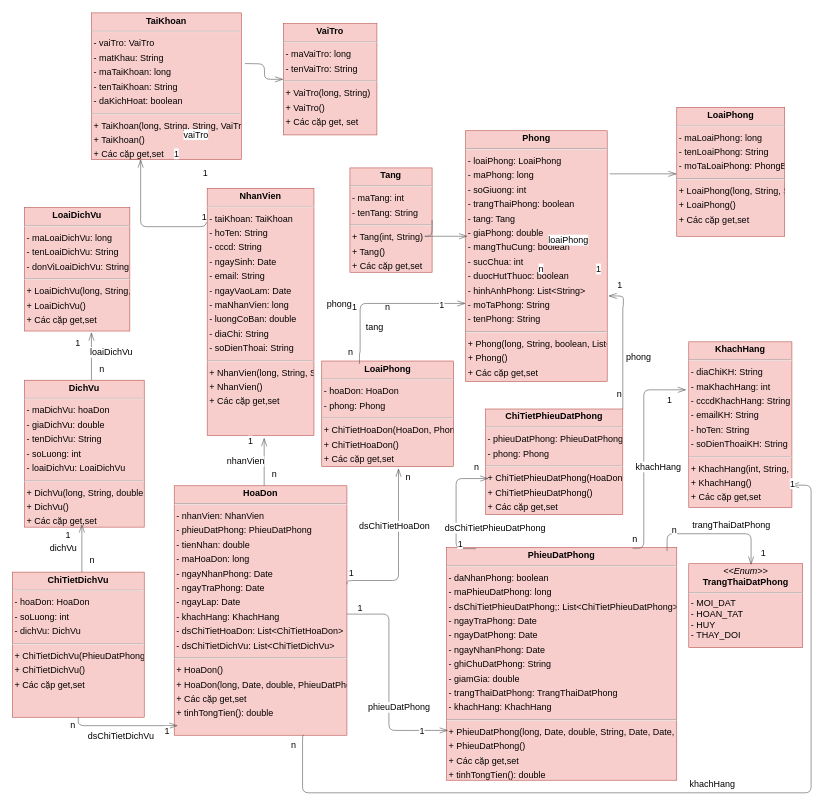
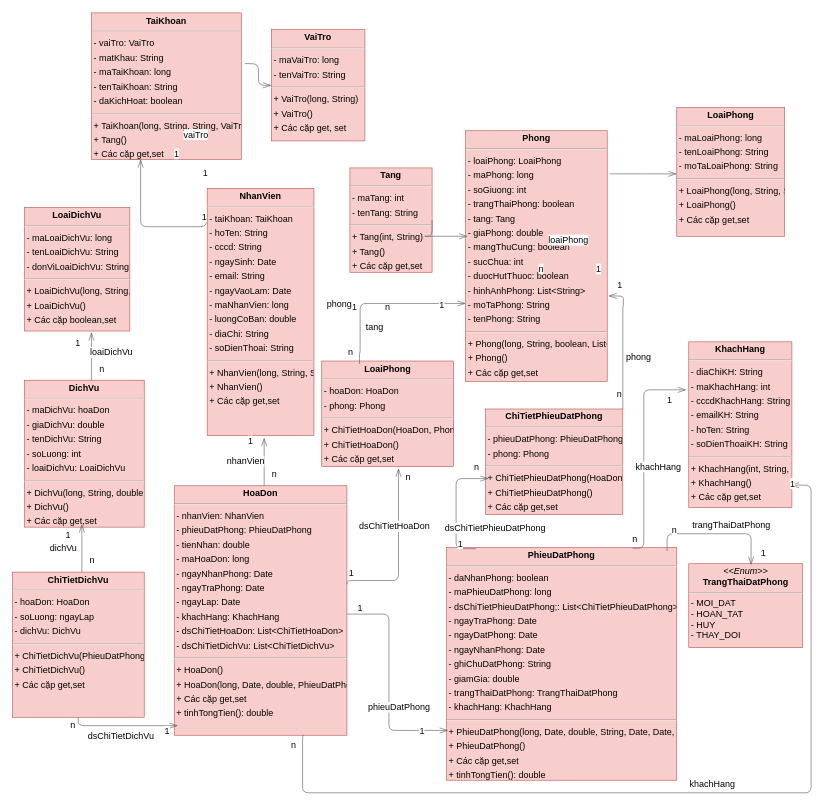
node "TaiKhoan - vaiTro: VaiTro- matKhau: String- maTaiKhoan: long- tenTaiKhoan: String - daKichHoat: boolean + TaiKhoan(long, String, String, VaiTro)+ TaiKhoan() + Các cặp get,set": label "TaiKhoan - vaiTro: VaiTro- matKhau: String- maTaiKhoan: long- tenTaiKhoan: String - daKichHoat: boolean + TaiKhoan(long, String, String, VaiTro)+ TaiKhoan() + Các cặp get,set" -> "TaiKhoan - vaiTro: VaiTro- matKhau: String- maTaiKhoan: long- tenTaiKhoan: String - daKichHoat: boolean + TaiKhoan(long, String, String, VaiTro)+ Tang() + Các cặp get,set"
node "VaiTro - maVaiTro: long- tenVaiTro: String + VaiTro(long, String)+ VaiTro() + Các cặp get, set": moved (330, 79) -> (318, 85)
node "LoaiPhong - maLoaiPhong: long- tenLoaiPhong: String- moTaLoaiPhong: PhongBan + LoaiPhong(long, String, String)+ LoaiPhong() + Các cặp get,set": label "LoaiPhong - maLoaiPhong: long- tenLoaiPhong: String- moTaLoaiPhong: PhongBan + LoaiPhong(long, String, String)+ LoaiPhong() + Các cặp get,set" -> "LoaiPhong - maLoaiPhong: long- tenLoaiPhong: String- moTaLoaiPhong: String + LoaiPhong(long, String, String)+ LoaiPhong() + Các cặp get,set"
node "LoaiDichVu - maLoaiDichVu: long- tenLoaiDichVu: String - donViLoaiDichVu: String + LoaiDichVu(long, String, String)+ LoaiDichVu() + Các cặp get,set": label "LoaiDichVu - maLoaiDichVu: long- tenLoaiDichVu: String - donViLoaiDichVu: String + LoaiDichVu(long, String, String)+ LoaiDichVu() + Các cặp get,set" -> "LoaiDichVu - maLoaiDichVu: long- tenLoaiDichVu: String - donViLoaiDichVu: String + LoaiDichVu(long, String, String)+ LoaiDichVu() + Các cặp boolean,set"
node "ChiTietDichVu - hoaDon: HoaDon- soLuong: int- dichVu: DichVu + ChiTietDichVu(PhieuDatPhong, DichVu, int, double)+ ChiTietDichVu() + Các cặp get,set": label "ChiTietDichVu - hoaDon: HoaDon- soLuong: int- dichVu: DichVu + ChiTietDichVu(PhieuDatPhong, DichVu, int, double)+ ChiTietDichVu() + Các cặp get,set" -> "ChiTietDichVu - hoaDon: HoaDon- soLuong: ngayLap- dichVu: DichVu + ChiTietDichVu(PhieuDatPhong, DichVu, int, double)+ ChiTietDichVu() + Các cặp get,set"
